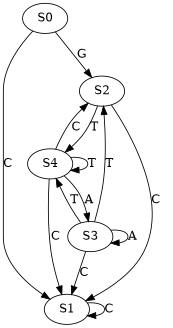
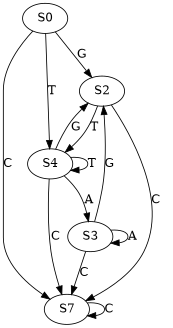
edge "S4" -> "S2": label "C" -> "G"
edge "S3" -> "S2": label "T" -> "G"
edge "S3" -> "S4": now "S0" -> "S4"
node "S1": label "S1" -> "S7"
